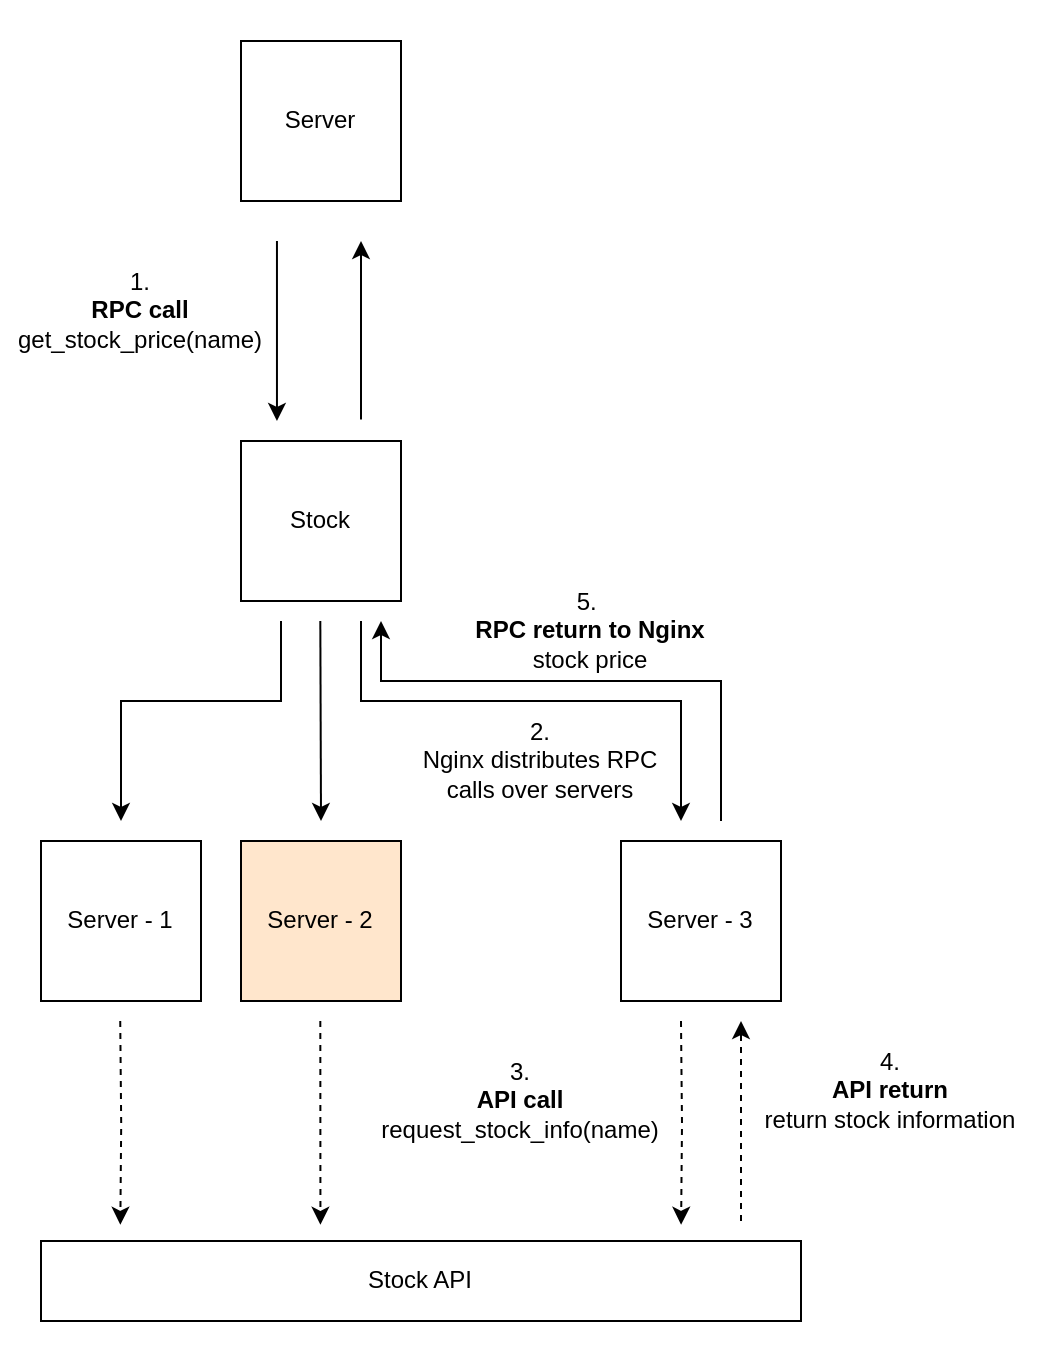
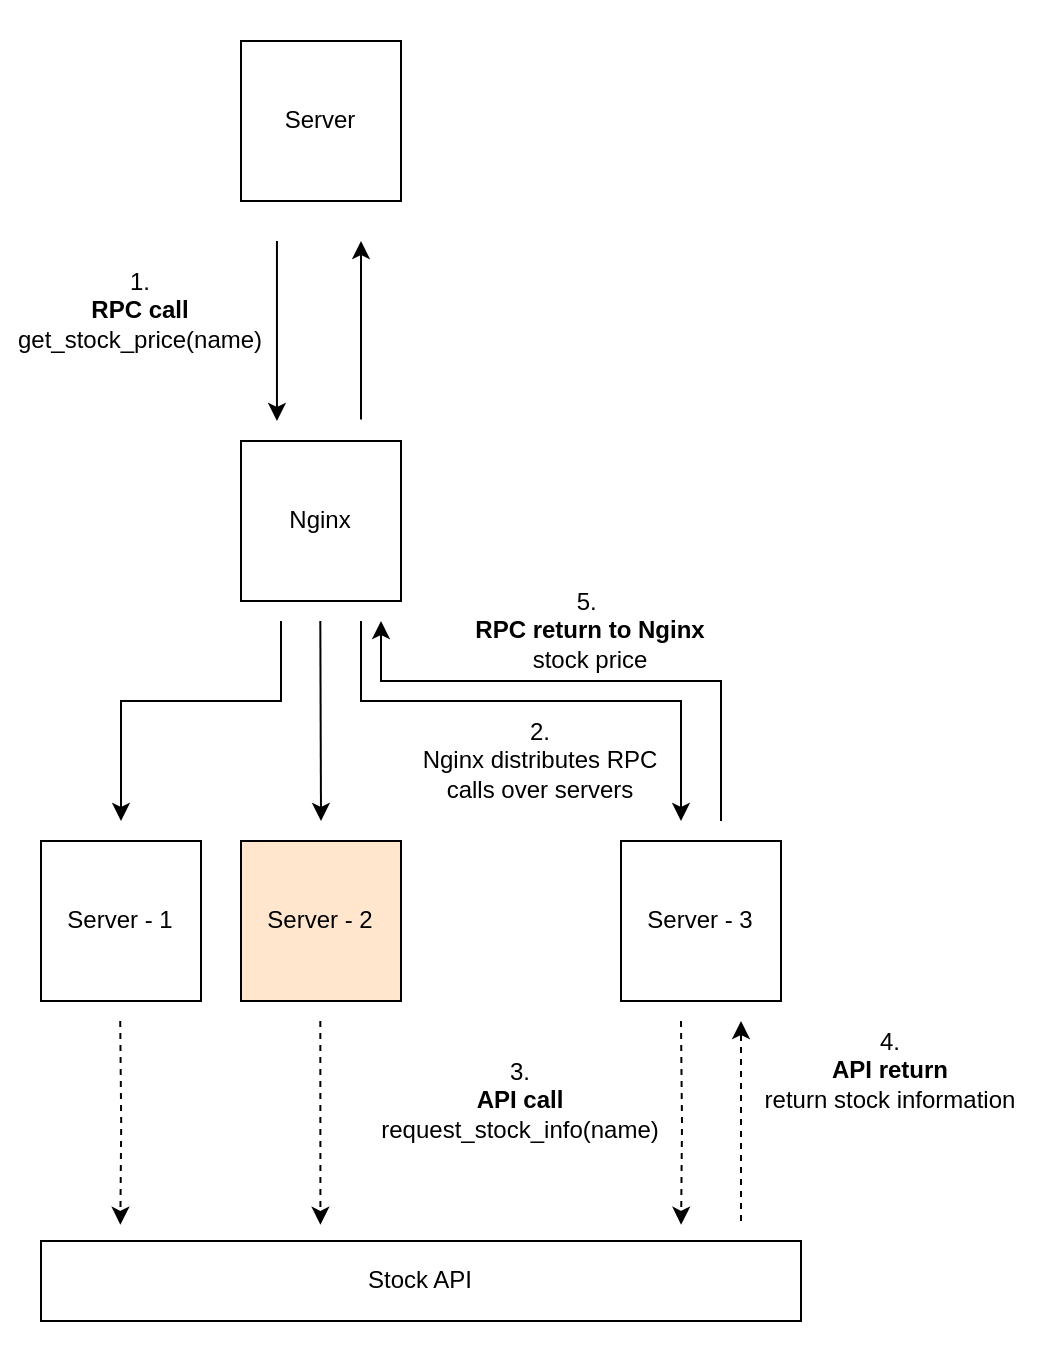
node "Stock": label "Stock" -> "Nginx"
node "4. API return return stock information": moved (891, 1091) -> (891, 1071)
